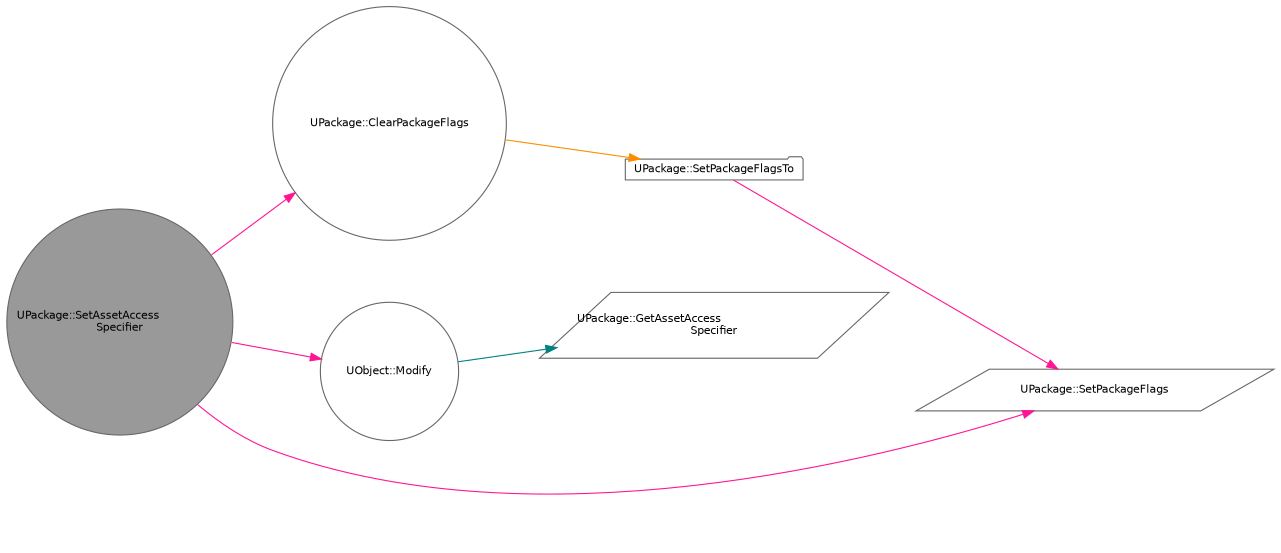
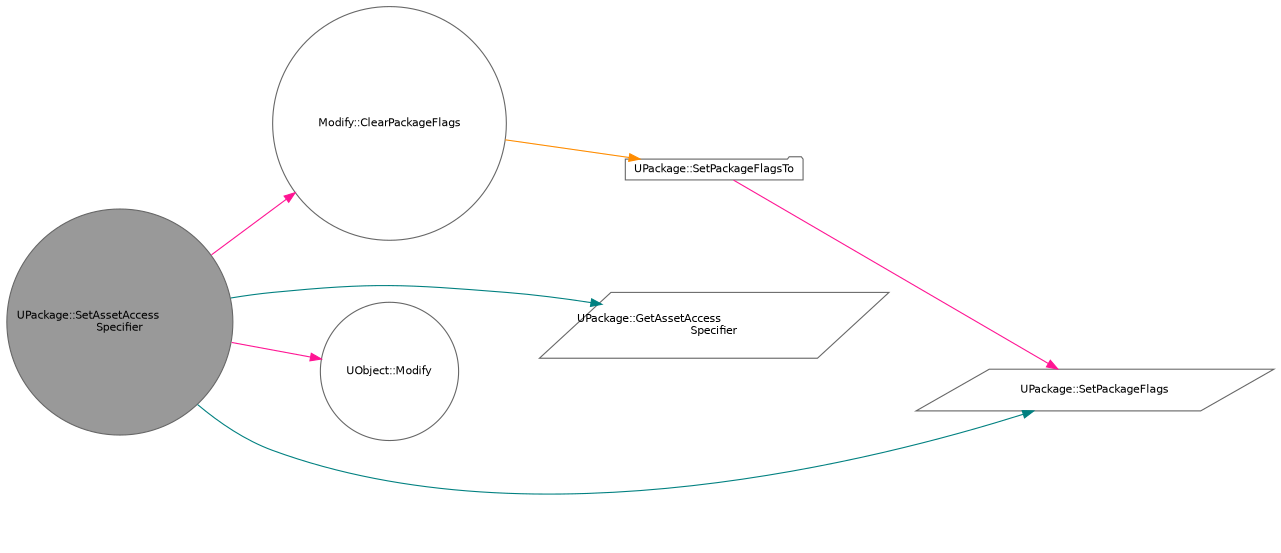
node "UPackage::ClearPackageFlags": label "UPackage::ClearPackageFlags" -> "Modify::ClearPackageFlags"
edge "UObject::Modify" -> "UPackage::GetAssetAccess Specifier": now "UPackage::SetAssetAccess Specifier" -> "UPackage::GetAssetAccess Specifier"
edge "UPackage::SetAssetAccess Specifier" -> "UPackage::SetPackageFlags": color deeppink -> teal
